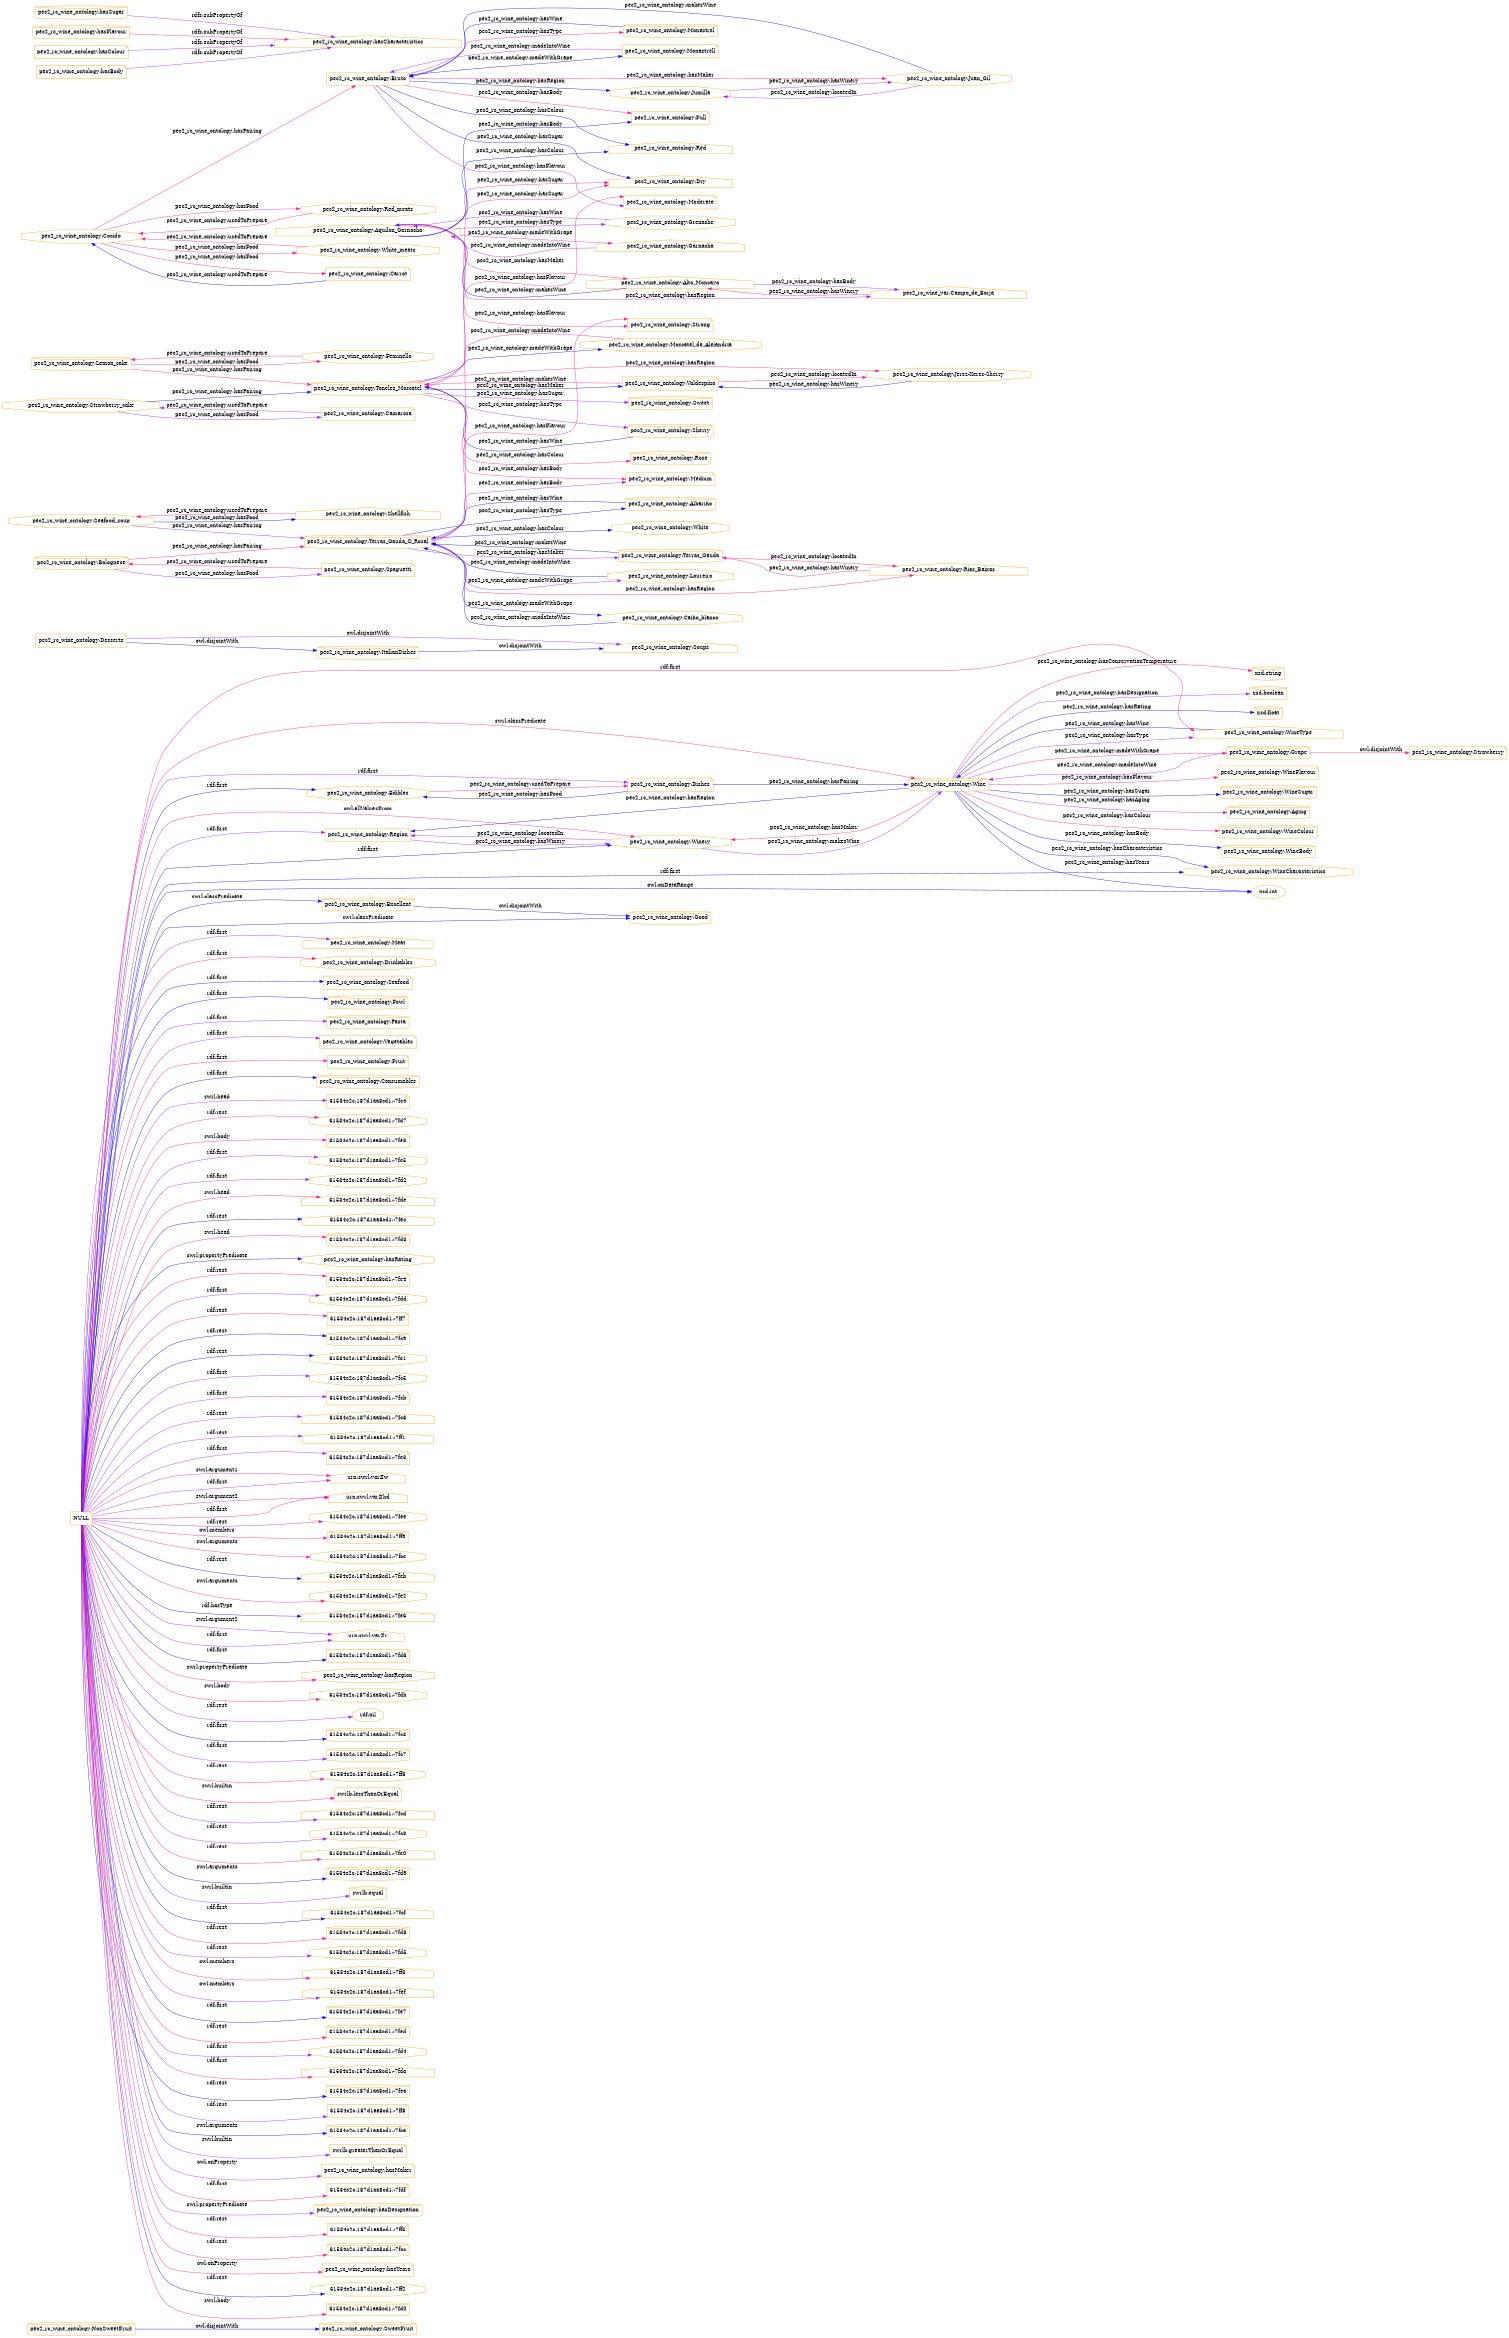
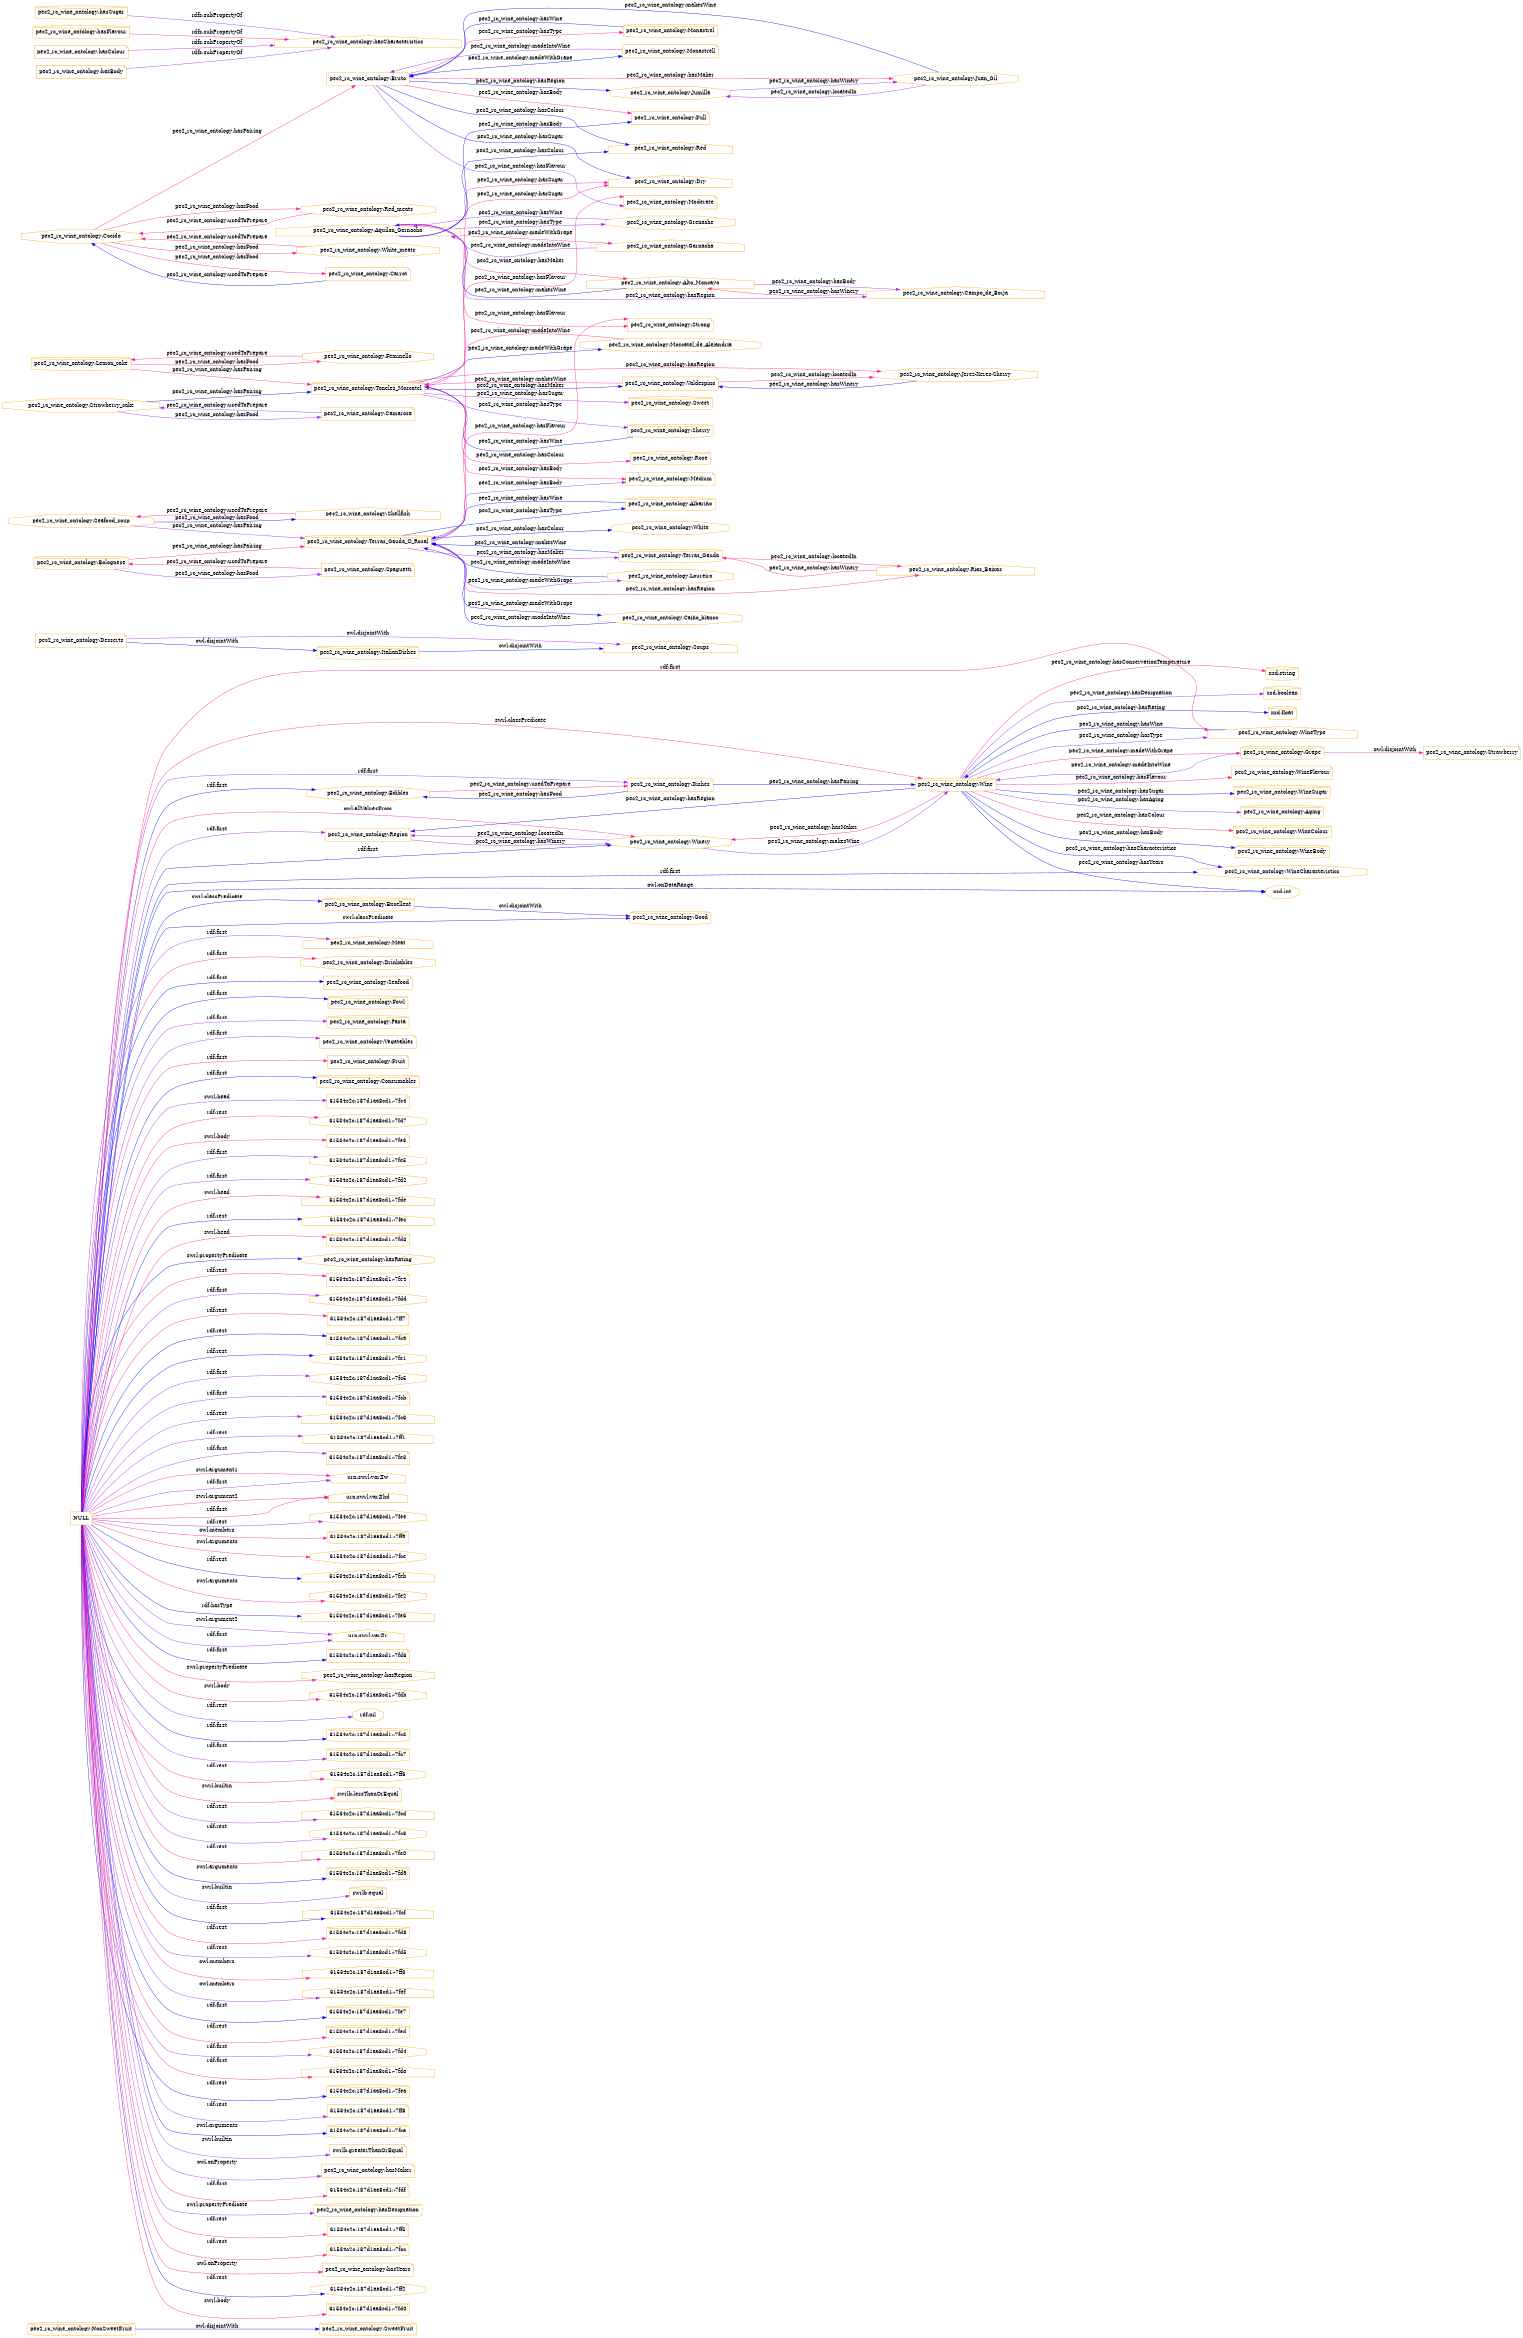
node "pec2_rc_wine_var:Campo_de_Borja": label "pec2_rc_wine_var:Campo_de_Borja" -> "pec2_rc_wine_ontology:Campo_de_Borja"
